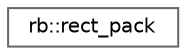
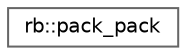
node "rb::rect_pack": label "rb::rect_pack" -> "rb::pack_pack"
